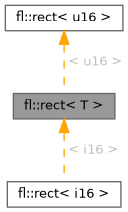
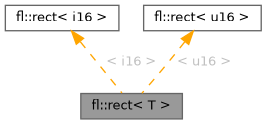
edge "fl::rect< i16 >" -> "fl::rect< T >": reversed
